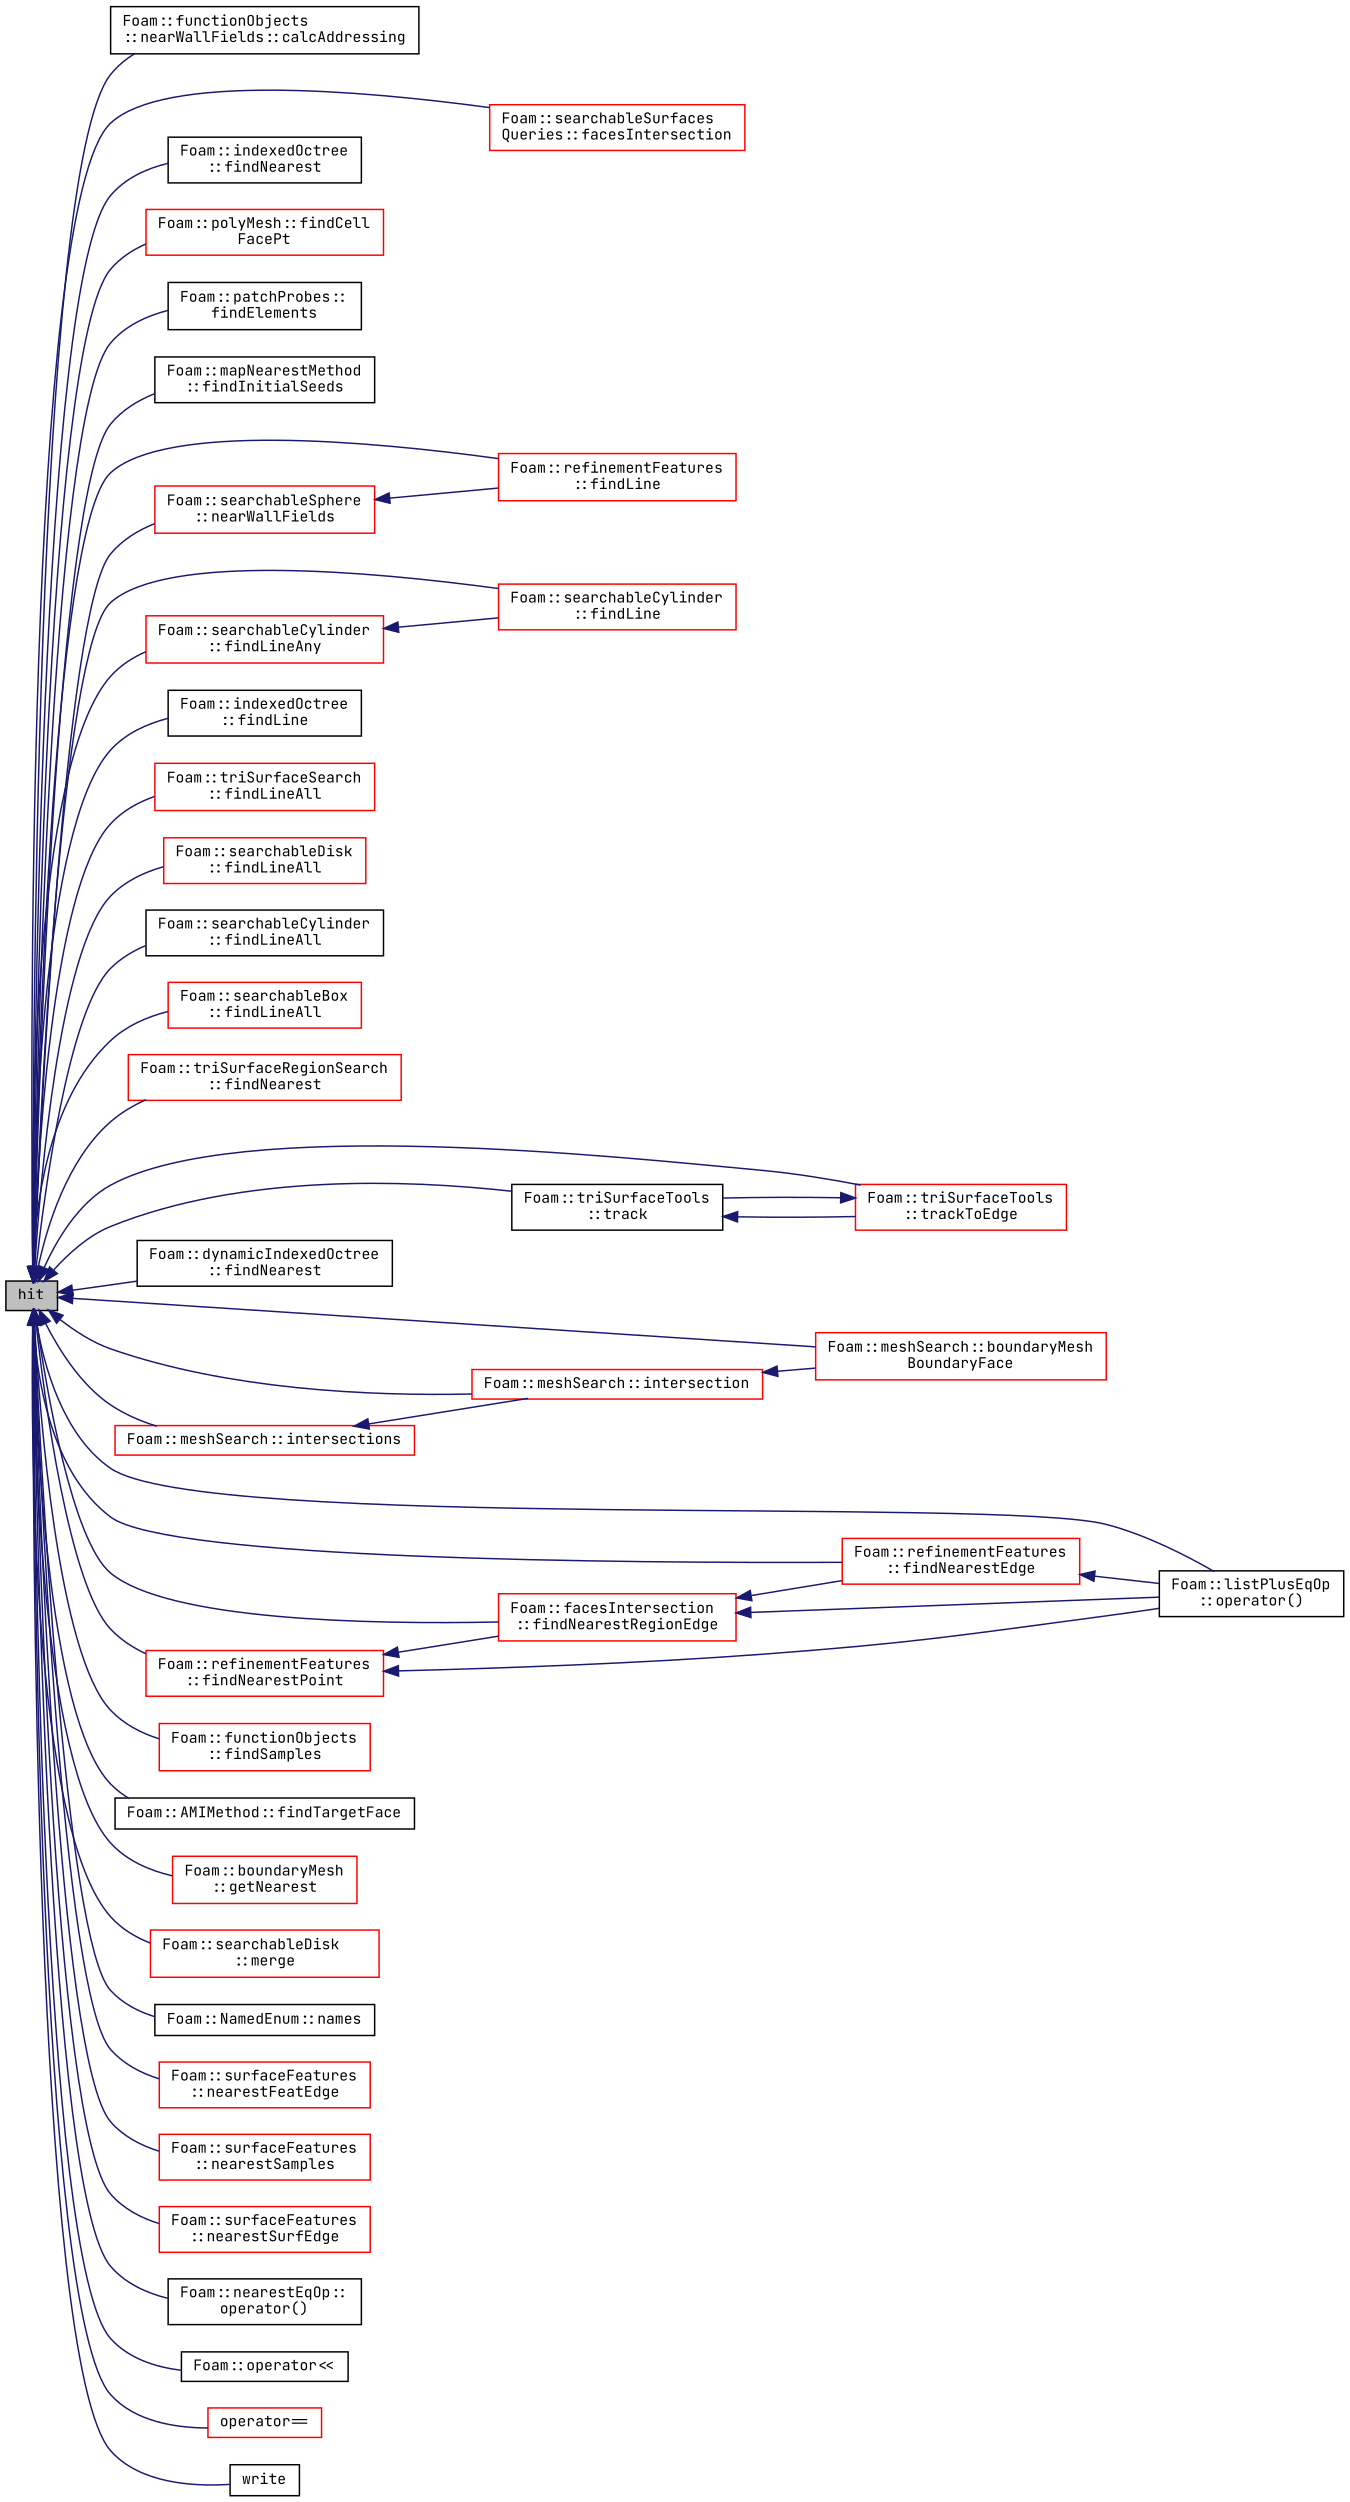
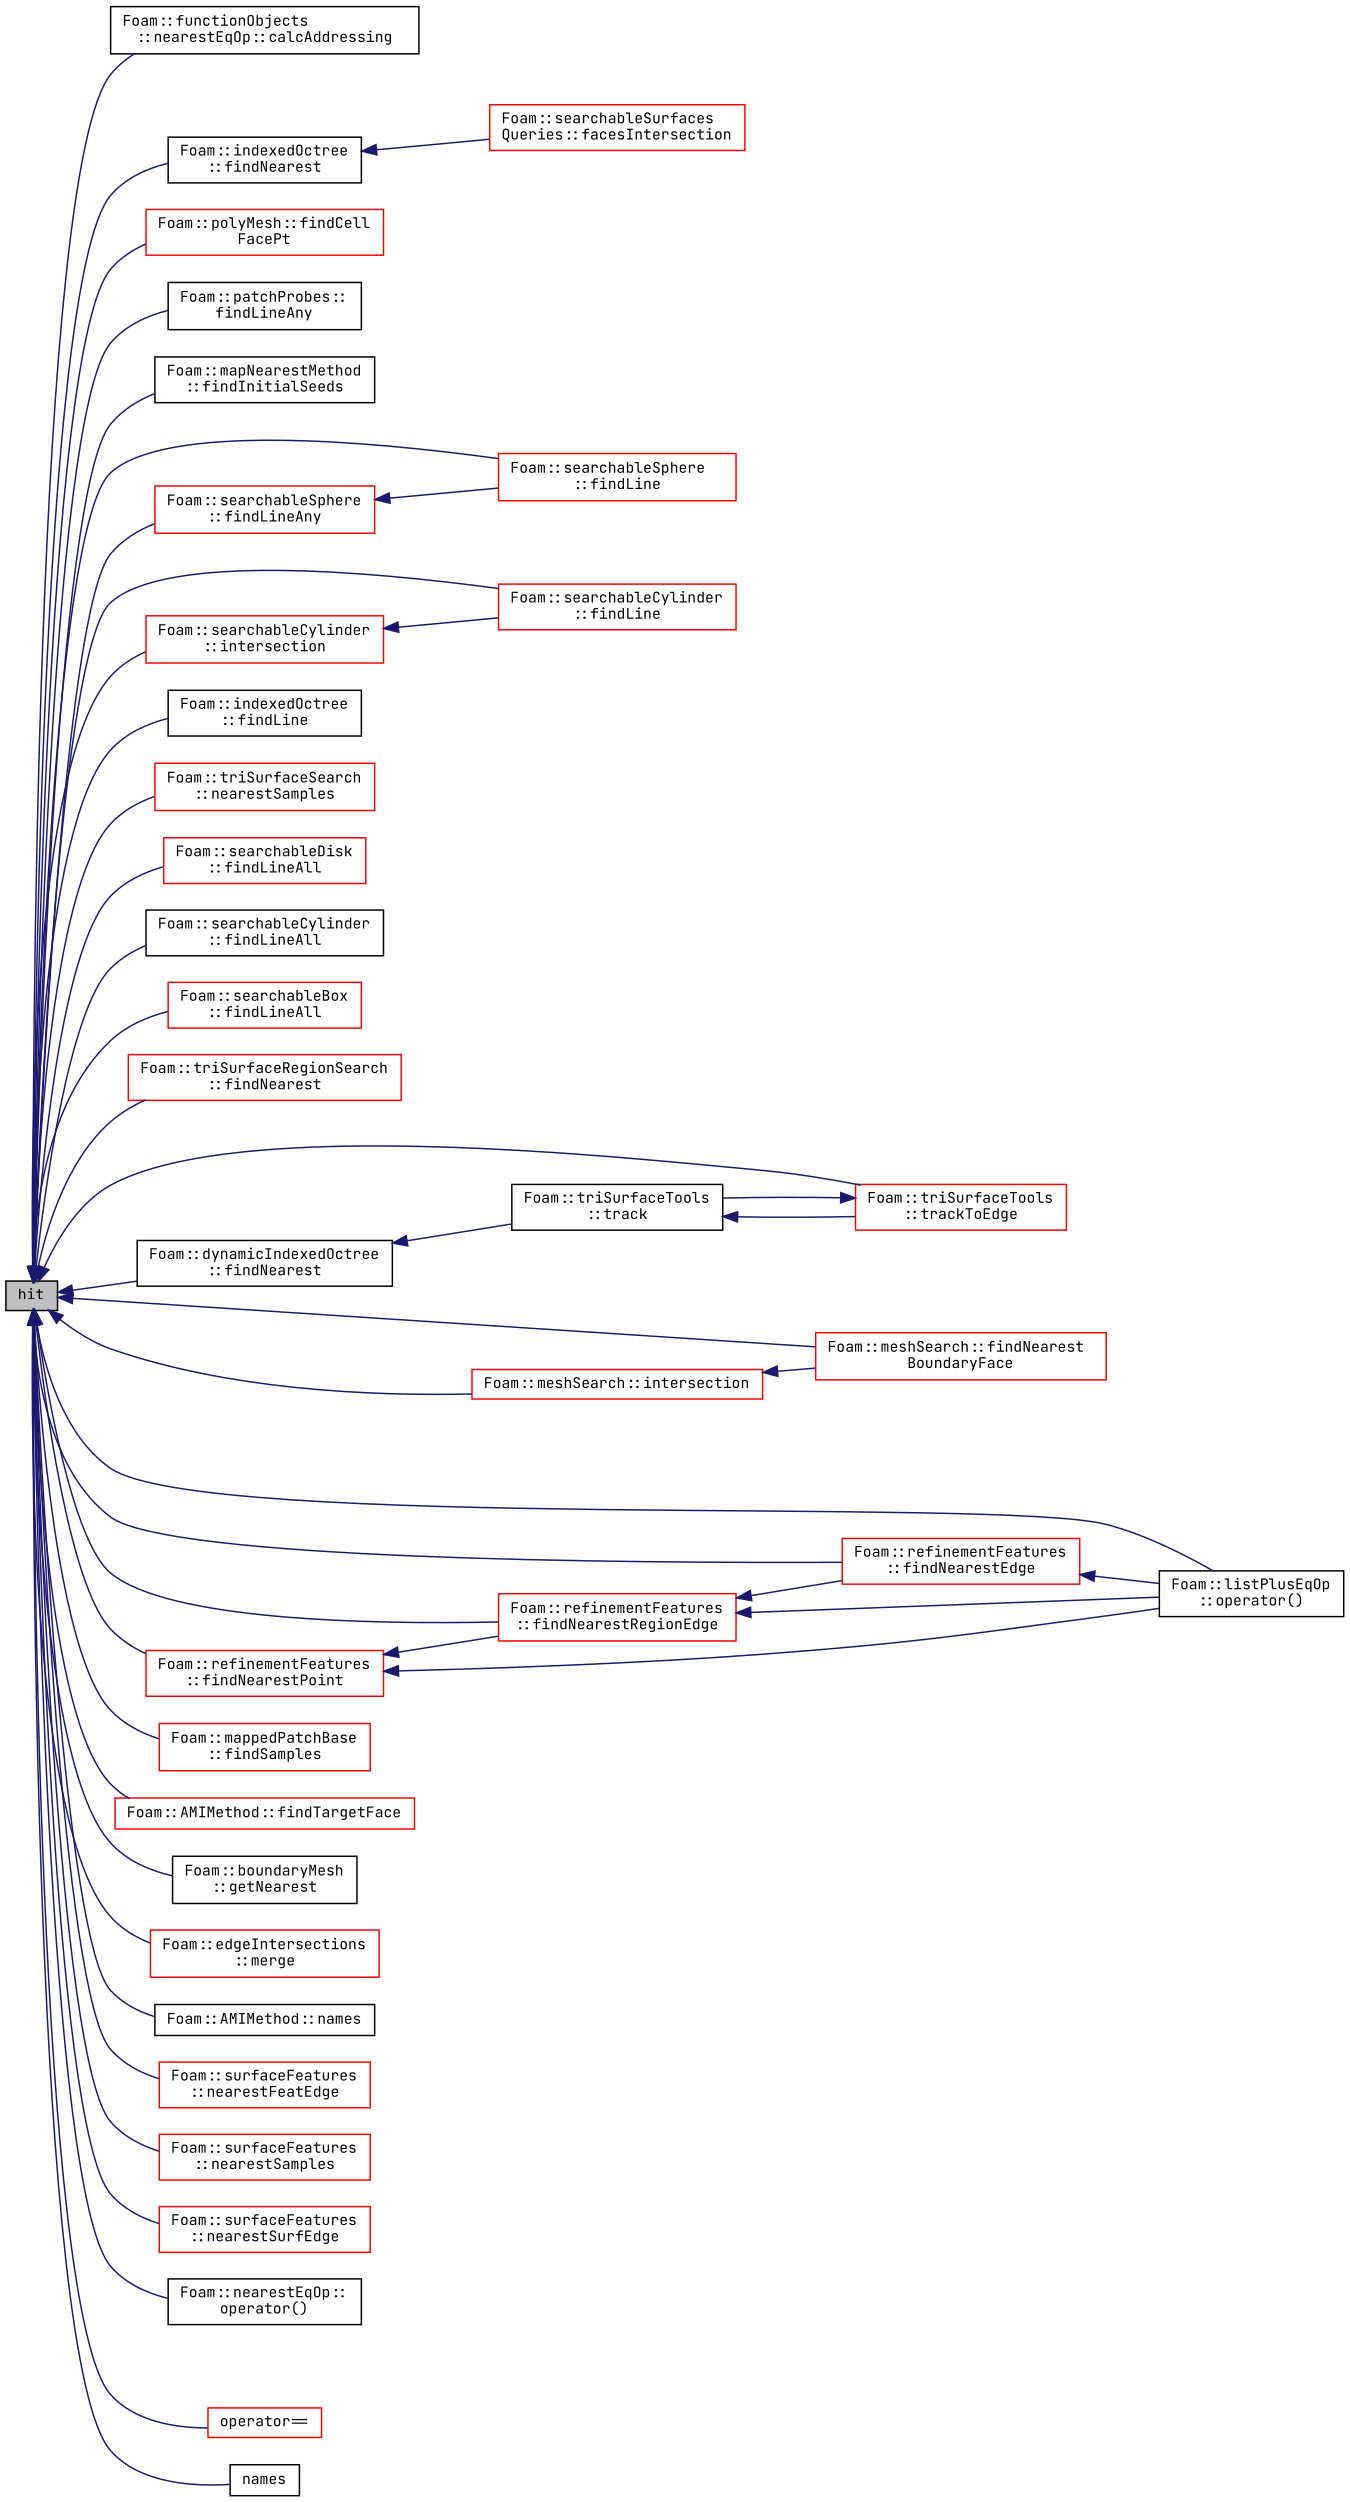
node "Foam::functionObjects ::nearWallFields::calcAddressing": label "Foam::functionObjects ::nearWallFields::calcAddressing" -> "Foam::functionObjects ::nearestEqOp::calcAddressing"
edge "Foam::searchableSurfaces Queries::facesIntersection" -> "hit": now "Foam::searchableSurfaces Queries::facesIntersection" -> "Foam::indexedOctree ::findNearest"
node "Foam::patchProbes:: findElements": label "Foam::patchProbes:: findElements" -> "Foam::patchProbes:: findLineAny"
node "Foam::refinementFeatures ::findLine": label "Foam::refinementFeatures ::findLine" -> "Foam::searchableSphere ::findLine"
node "Foam::searchableSphere ::nearWallFields": label "Foam::searchableSphere ::nearWallFields" -> "Foam::searchableSphere ::findLineAny"
node "Foam::searchableCylinder ::findLineAny": label "Foam::searchableCylinder ::findLineAny" -> "Foam::searchableCylinder ::intersection"
node "Foam::triSurfaceSearch ::findLineAll": label "Foam::triSurfaceSearch ::findLineAll" -> "Foam::triSurfaceSearch ::nearestSamples"
edge "Foam::triSurfaceTools ::track" -> "hit": now "Foam::triSurfaceTools ::track" -> "Foam::dynamicIndexedOctree ::findNearest"
node "Foam::meshSearch::boundaryMesh BoundaryFace": label "Foam::meshSearch::boundaryMesh BoundaryFace" -> "Foam::meshSearch::findNearest BoundaryFace"
node "Foam::meshSearch::intersections": removed
node "Foam::facesIntersection ::findNearestRegionEdge": label "Foam::facesIntersection ::findNearestRegionEdge" -> "Foam::refinementFeatures ::findNearestRegionEdge"
node "Foam::functionObjects ::findSamples": label "Foam::functionObjects ::findSamples" -> "Foam::mappedPatchBase ::findSamples"
node "Foam::AMIMethod::findTargetFace": color black -> red
node "Foam::boundaryMesh ::getNearest": color red -> black
node "Foam::searchableDisk ::merge": label "Foam::searchableDisk ::merge" -> "Foam::edgeIntersections ::merge"
node "Foam::NamedEnum::names": label "Foam::NamedEnum::names" -> "Foam::AMIMethod::names"
node "Foam::operator<<": removed
node "write": label "write" -> "names"
